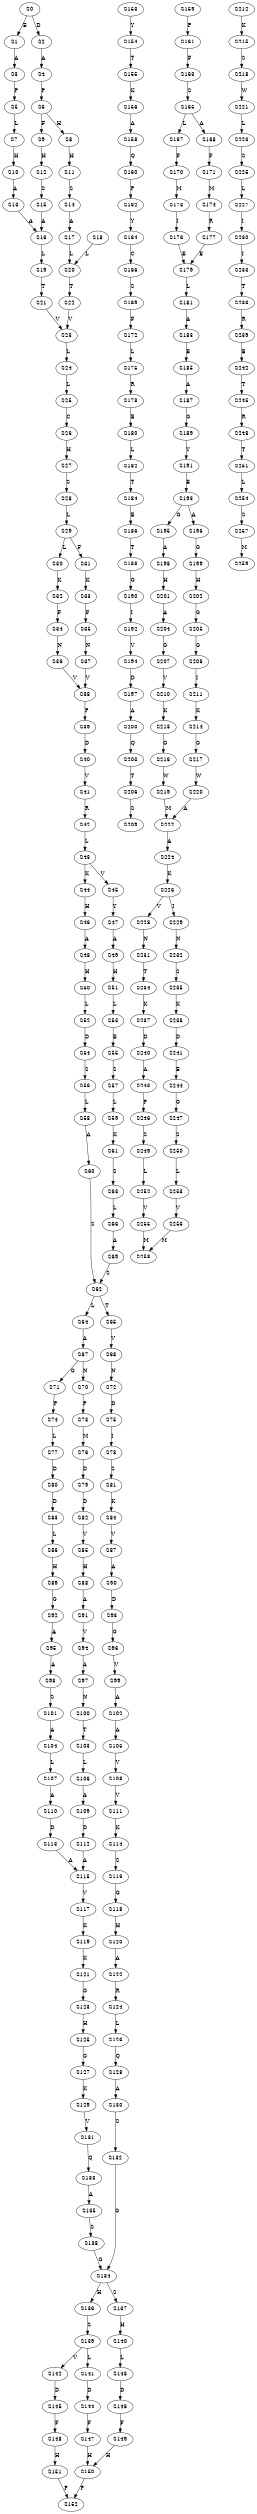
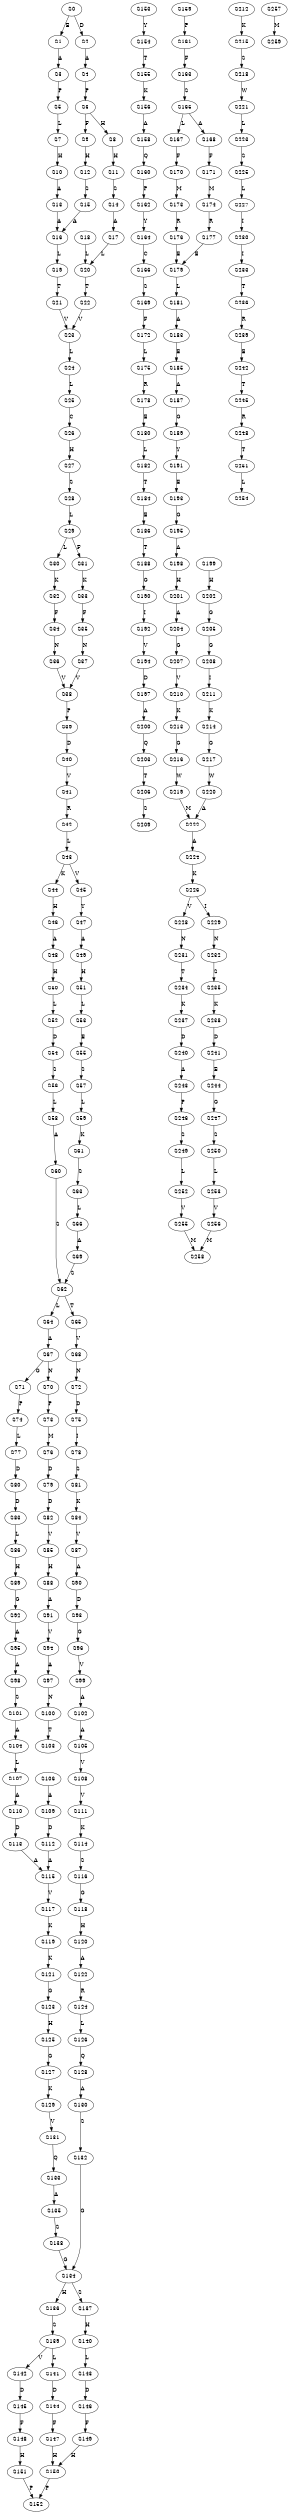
edge "S173" -> "S176": label "I" -> "R"
edge "S254" -> "S257": removed, label "S"
node "S196": removed
edge "S103" -> "S106": removed, label "L"
